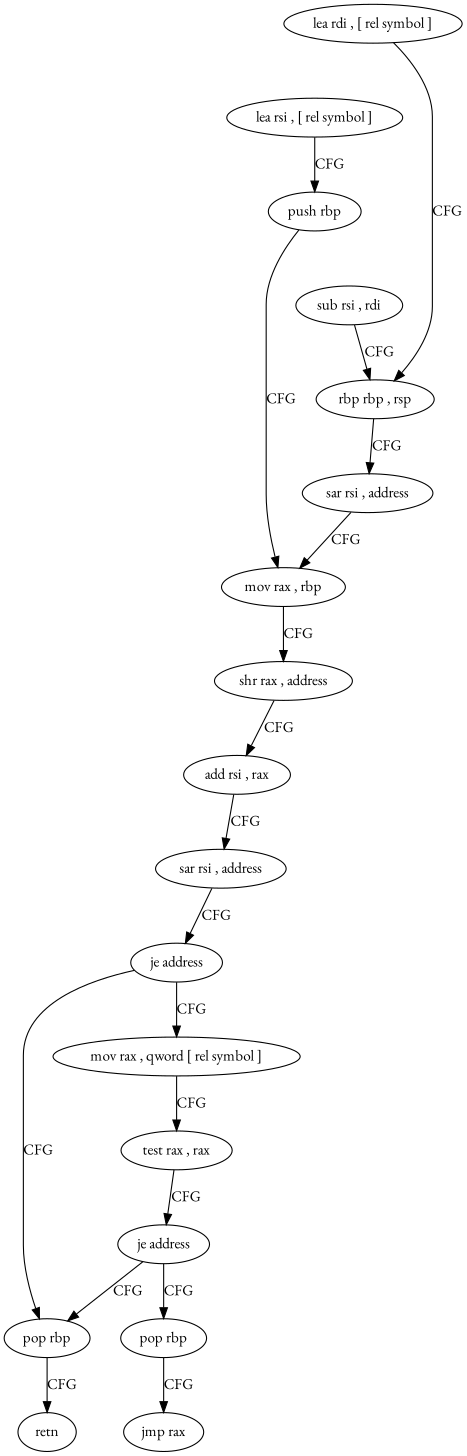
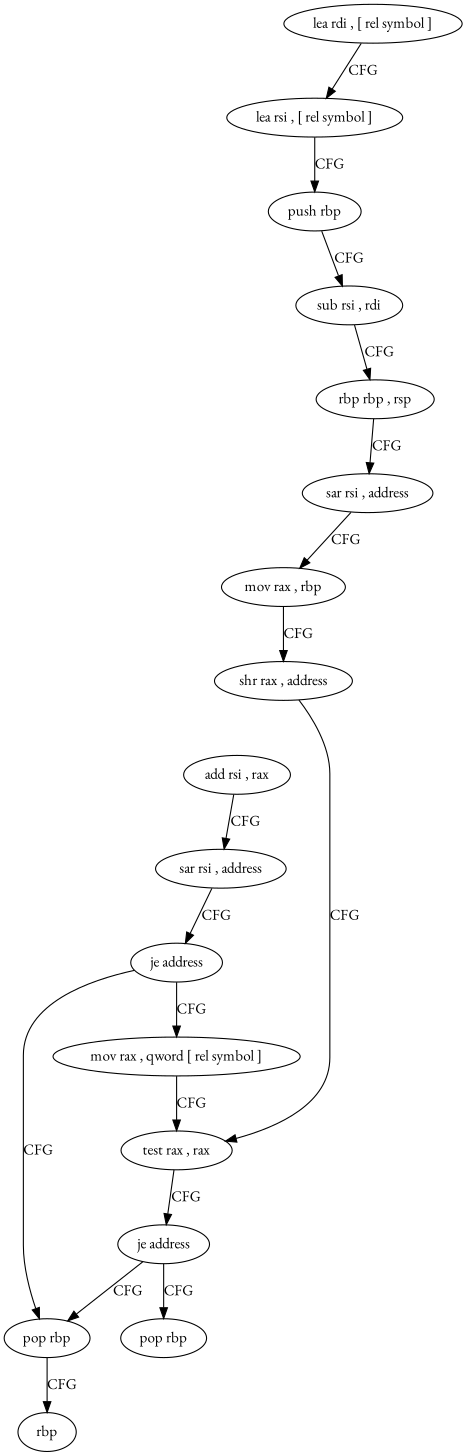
edge "lea rdi , [ rel symbol ]" -> "rbp rbp , rsp": now "lea rdi , [ rel symbol ]" -> "lea rsi , [ rel symbol ]"
edge "push rbp" -> "mov rax , rbp": now "push rbp" -> "sub rsi , rdi"
edge "shr rax , address" -> "add rsi , rax": now "shr rax , address" -> "test rax , rax"
node "retn": label "retn" -> "rbp"
node "jmp rax": removed
